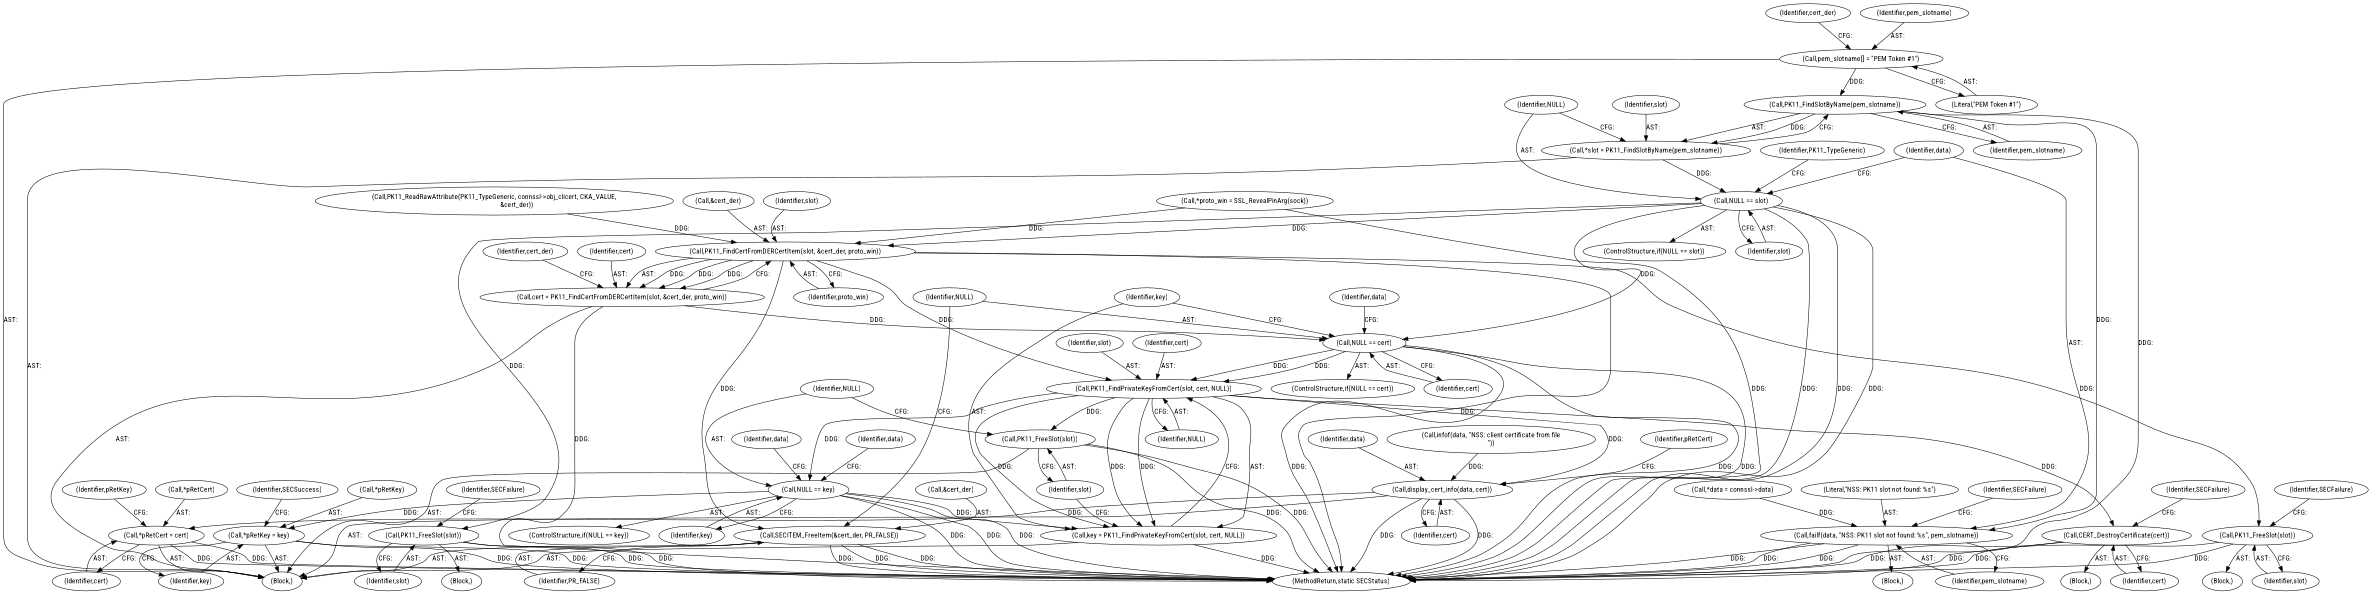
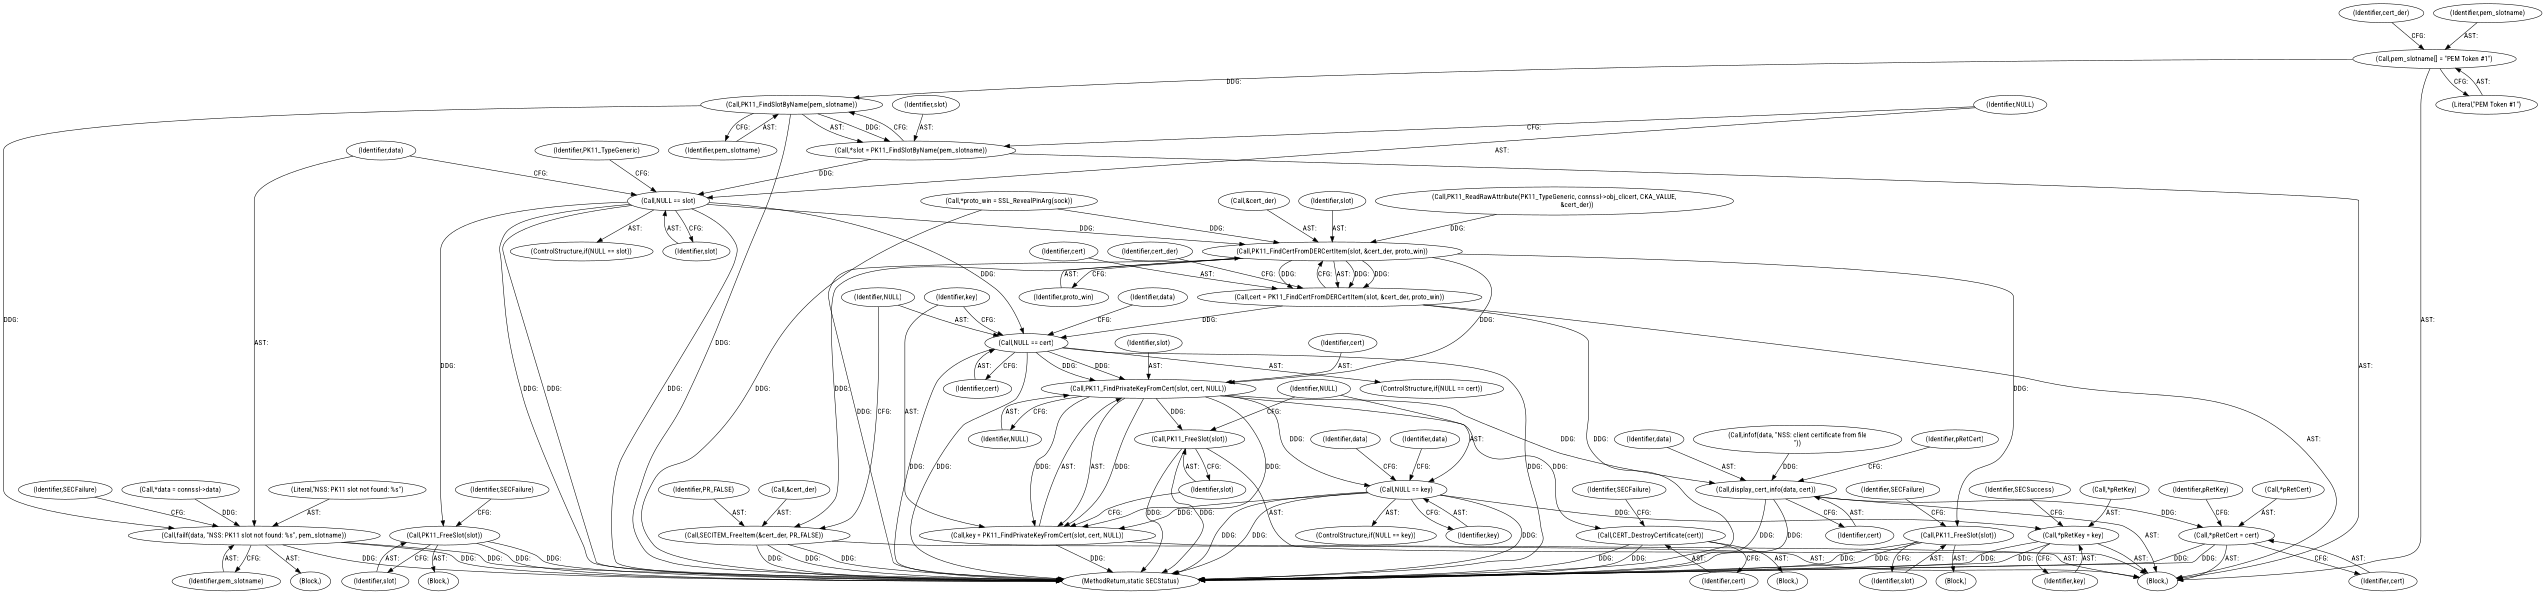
edge "(Call,key = PK11_FindPrivateKeyFromCert(slot, cert, NULL))" -> "(Call,PK11_FindPrivateKeyFromCert(slot, cert, NULL))": label "CFG: " -> "AST: "
edge "(Call,SECITEM_FreeItem(&cert_der, PR_FALSE))" -> "(Identifier,PR_FALSE)": removed, label "CFG:"
